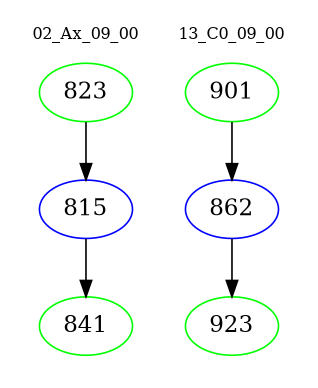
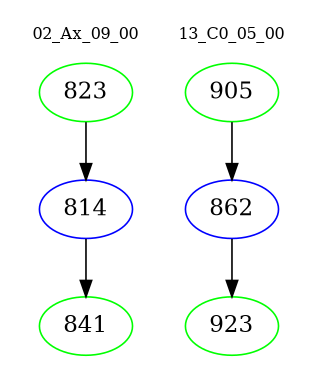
cluster "13_C0_09_00": label "13_C0_09_00" -> "13_C0_05_00"
node "901": label "901" -> "905"
node "815": label "815" -> "814"
